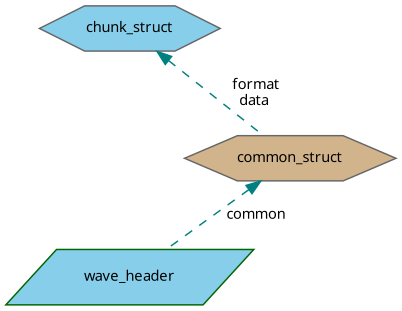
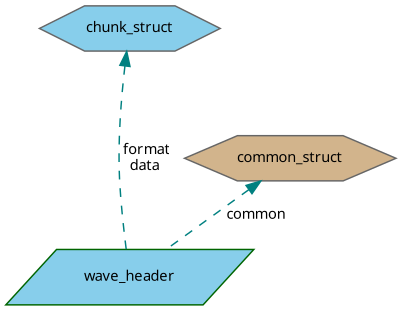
edge "common_struct" -> "chunk_struct": now "wave_header" -> "chunk_struct"
